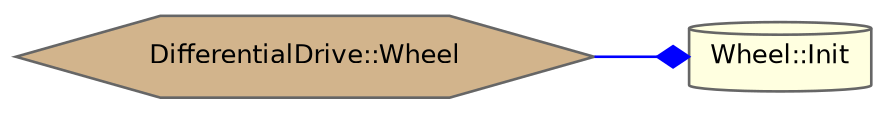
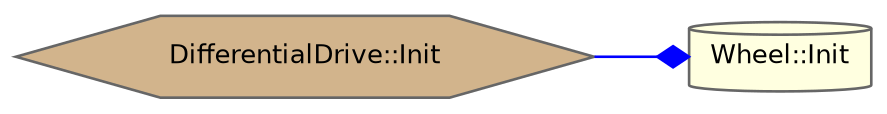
node "DifferentialDrive::Wheel": label "DifferentialDrive::Wheel" -> "DifferentialDrive::Init"
